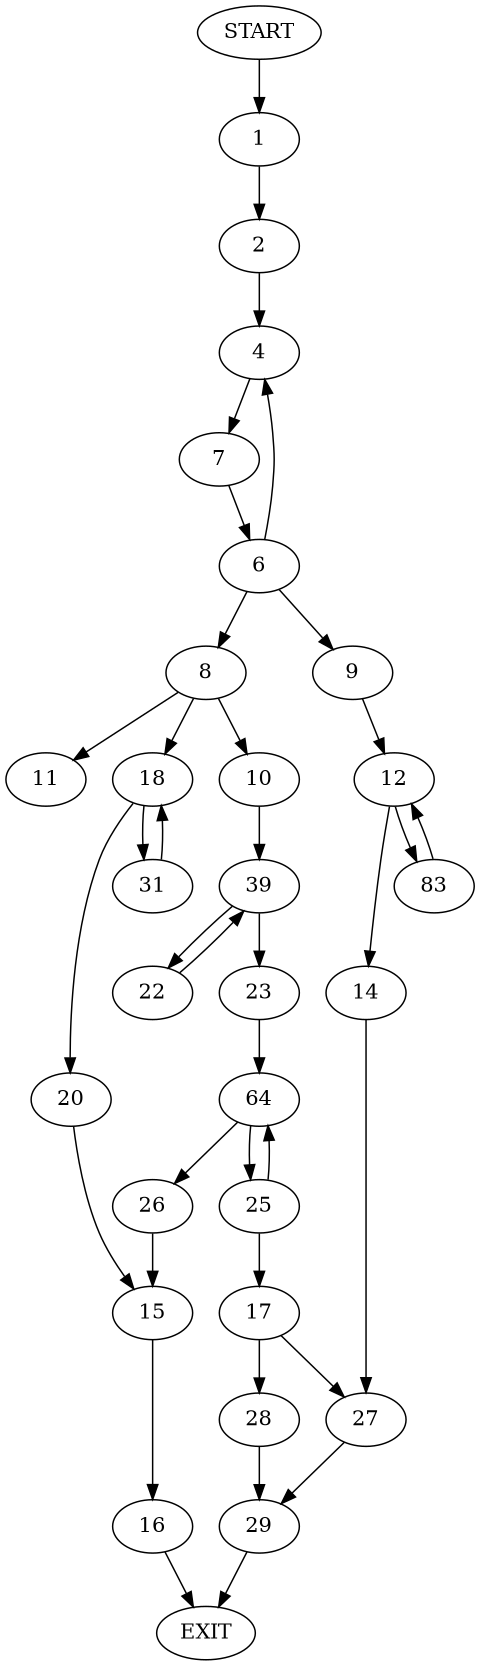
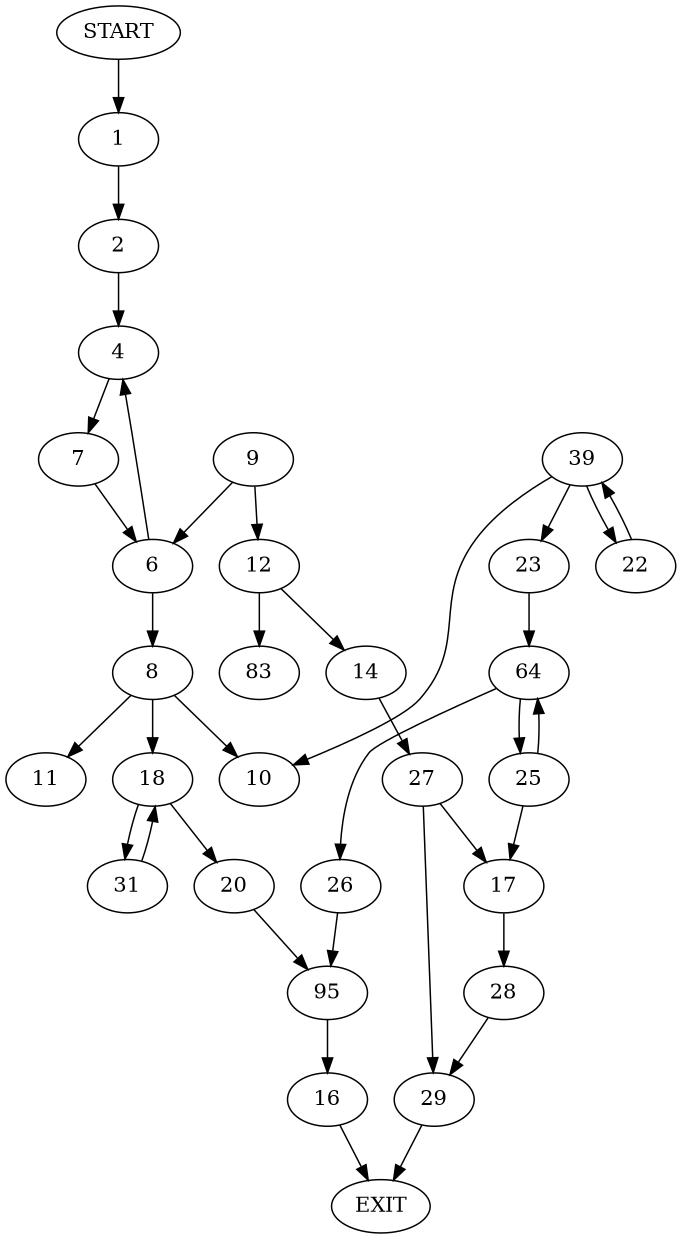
edge "6" -> "9": reversed
edge "10" -> "39": reversed
edge "83" -> "12": removed
node "15": label "15" -> "95"
edge "17" -> "27": reversed
